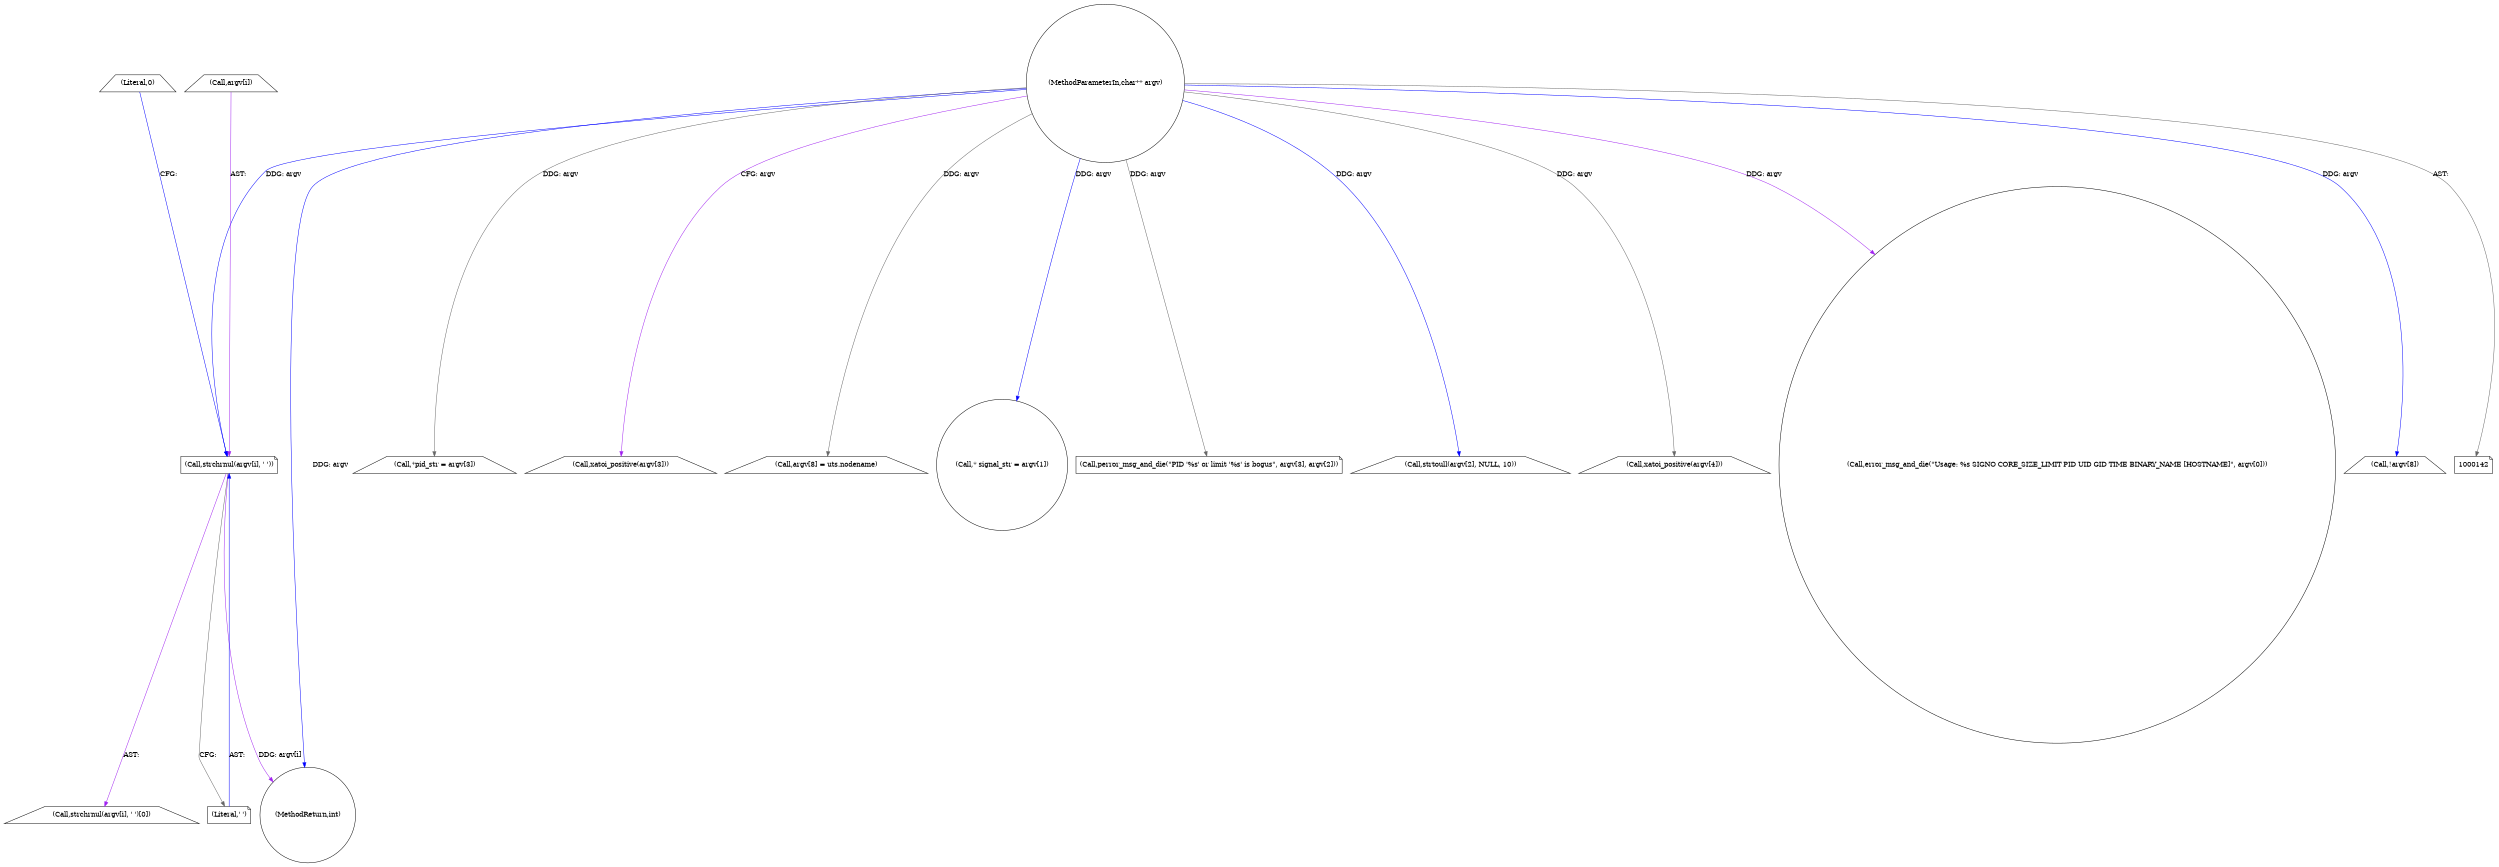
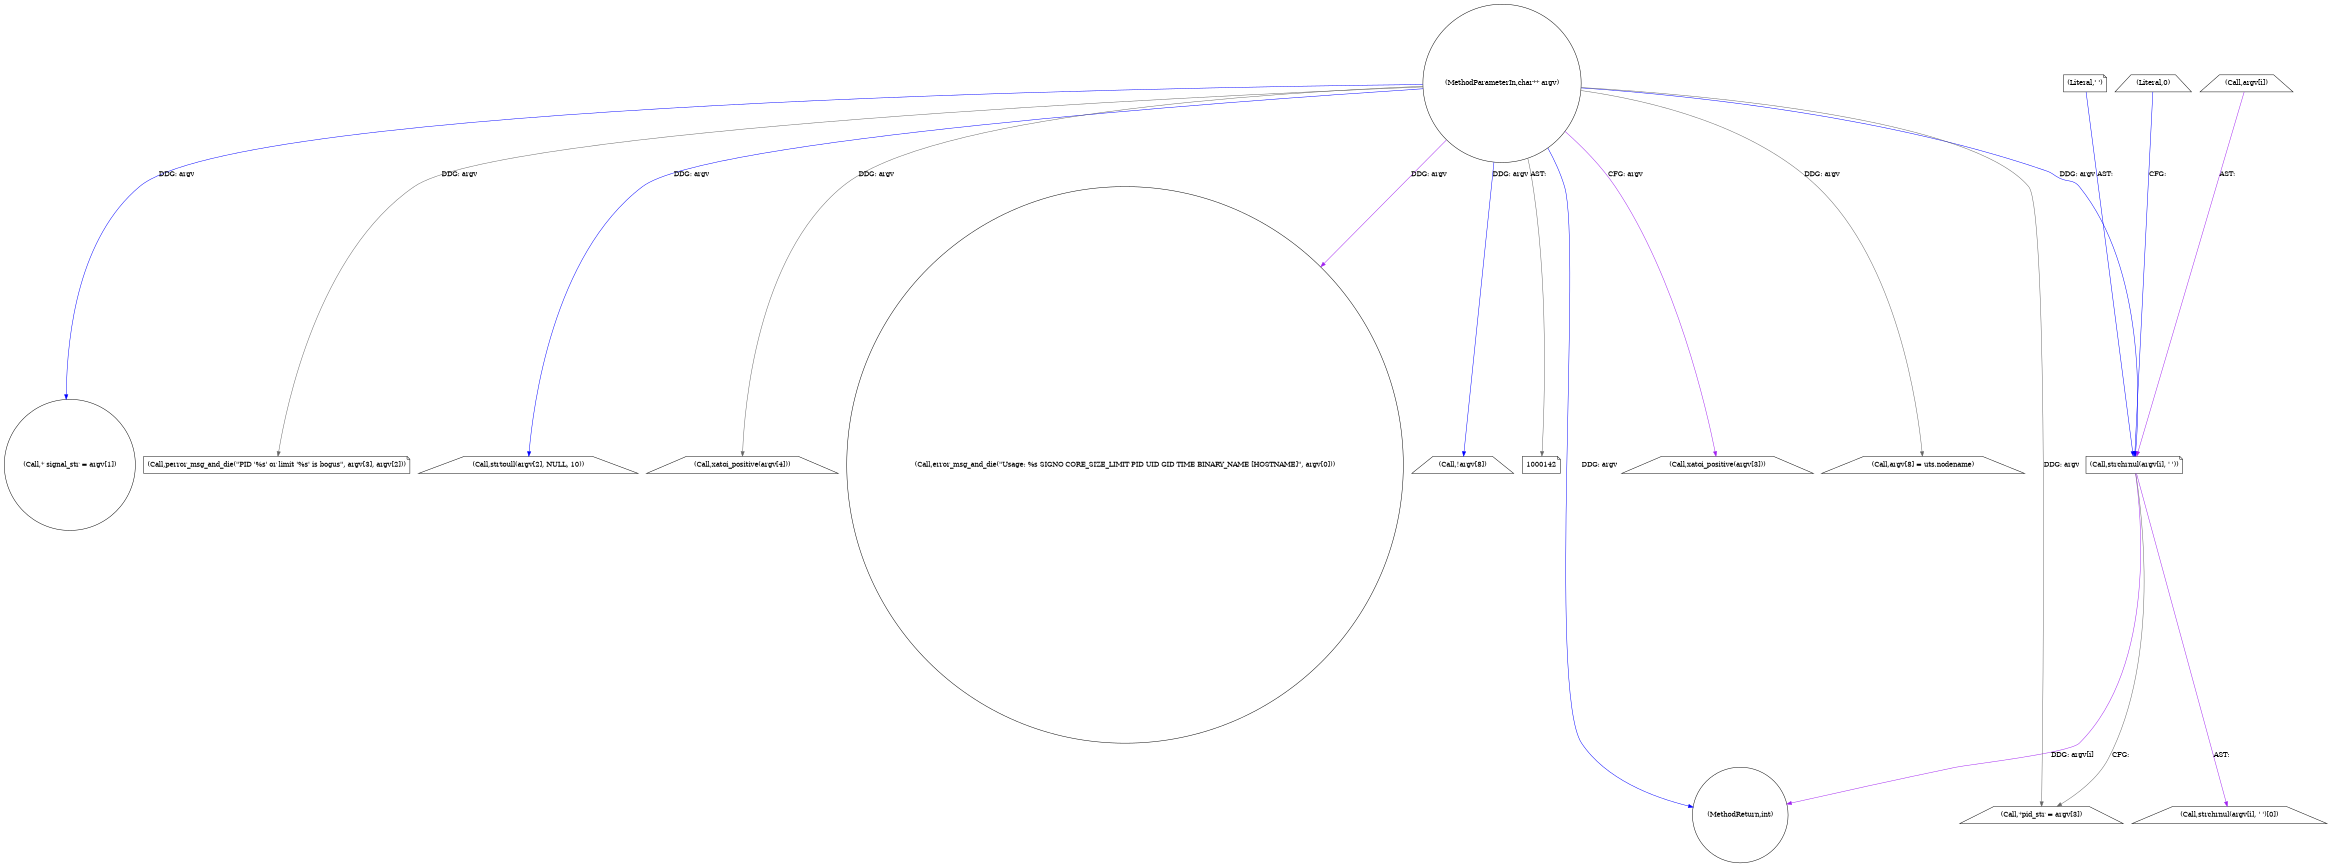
edge "(Call,strchrnul(argv[i], ' '))" -> "(Literal,' ')": now "(Call,strchrnul(argv[i], ' '))" -> "(Call,*pid_str = argv[3])"
